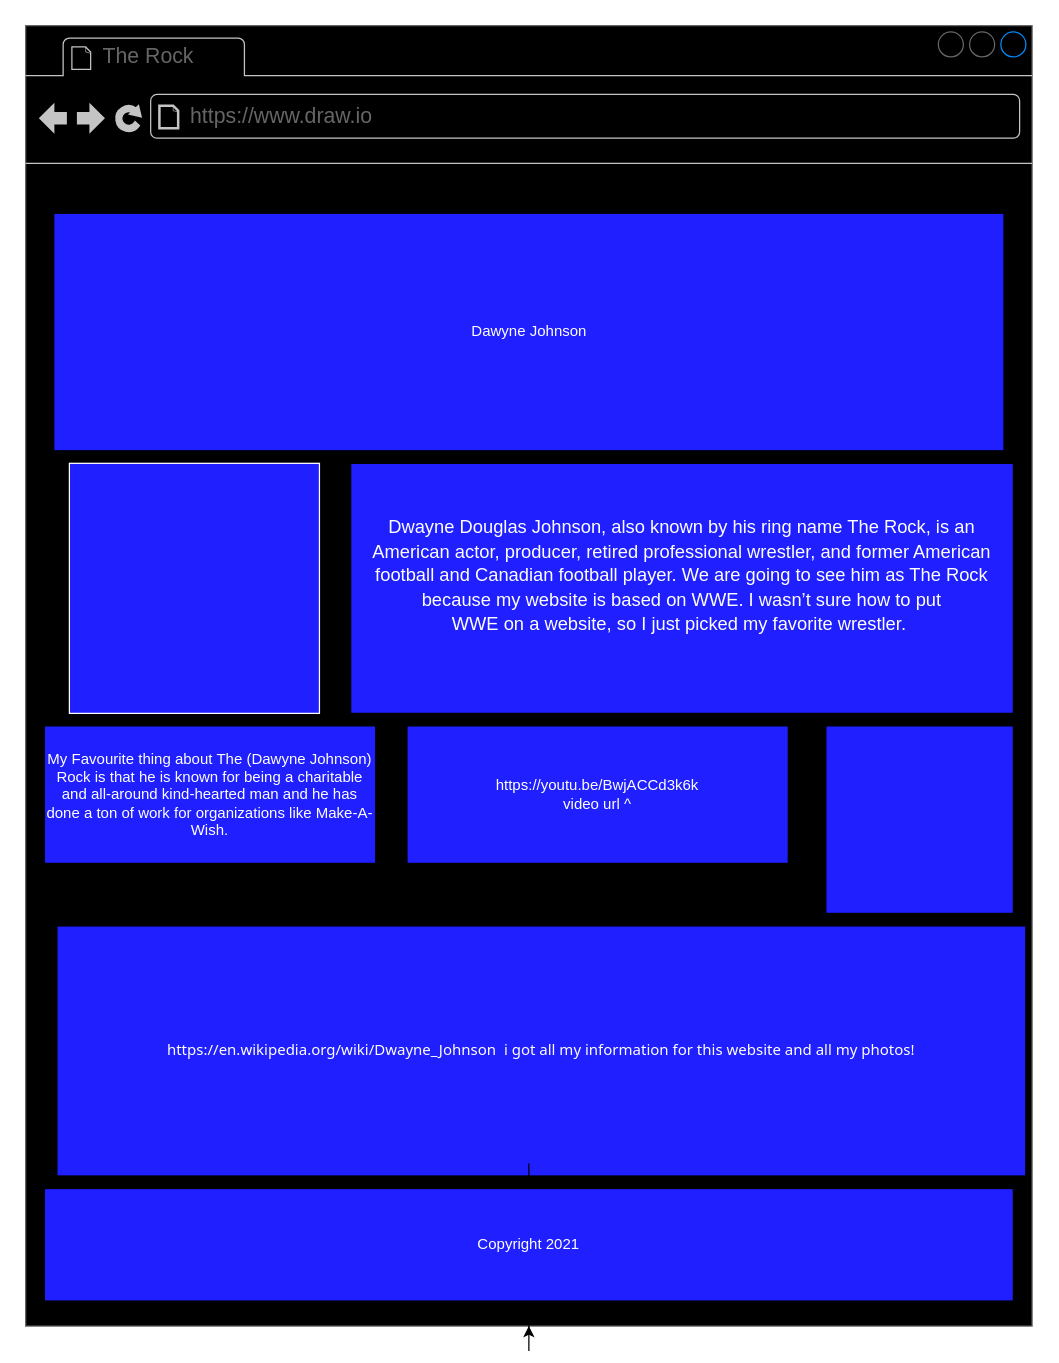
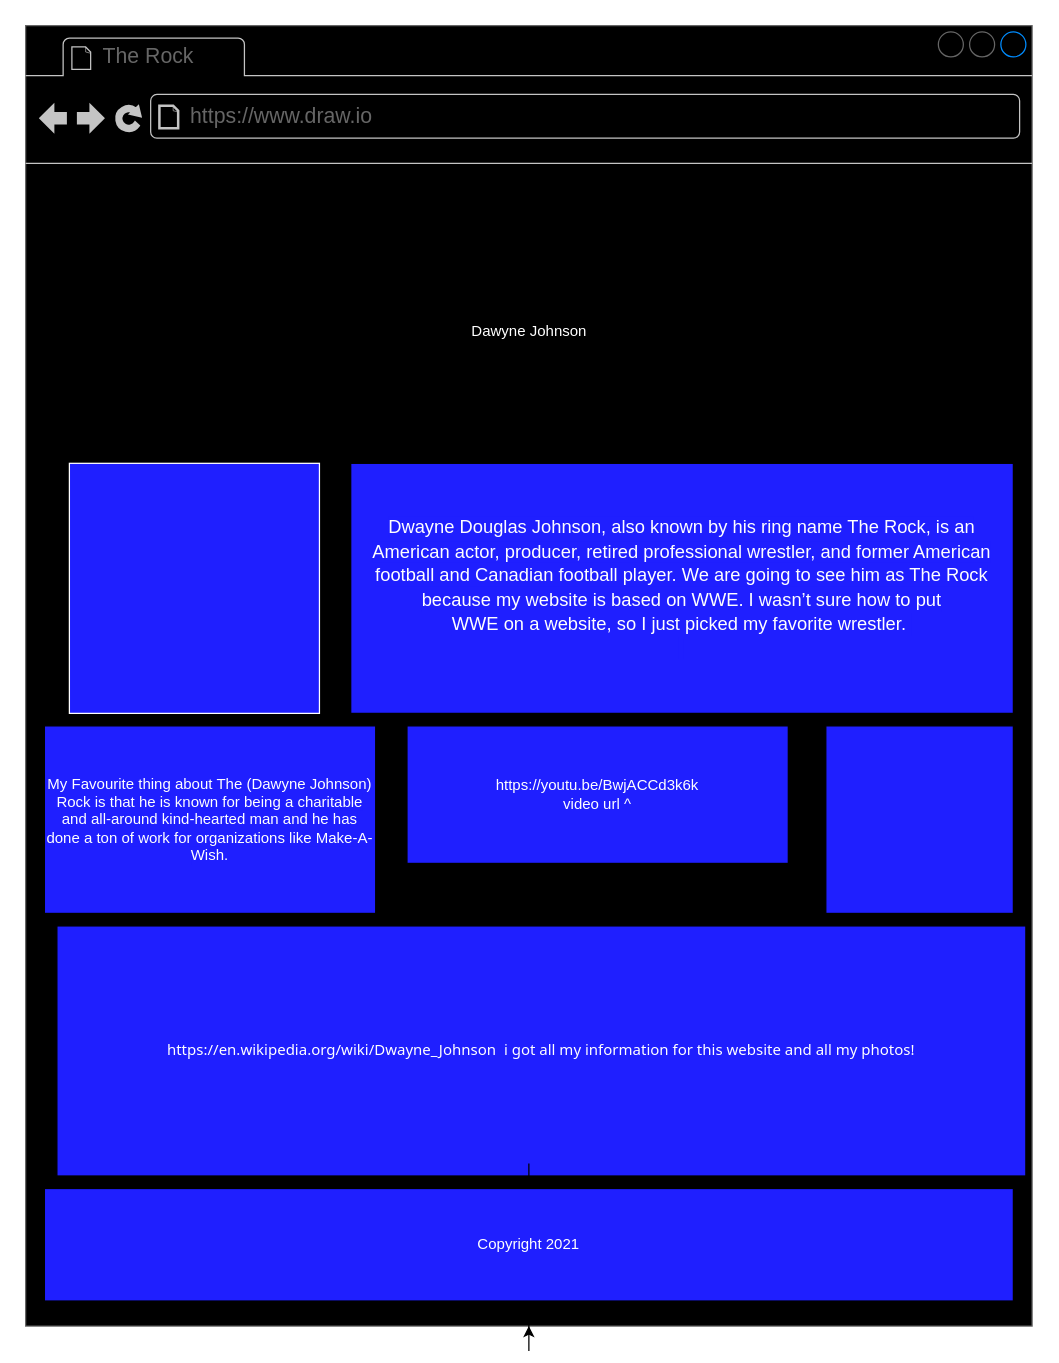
node "Dawyne Johnson": fillcolor #1f1fff -> #000000
node "My Favourite thing about The (Dawyne Johnson) Rock is that he is known for being a charitable and all-around kind-hearted man and he has done a ton of work for organizations like Make-A-Wish.": size 331x138 -> 331x188
